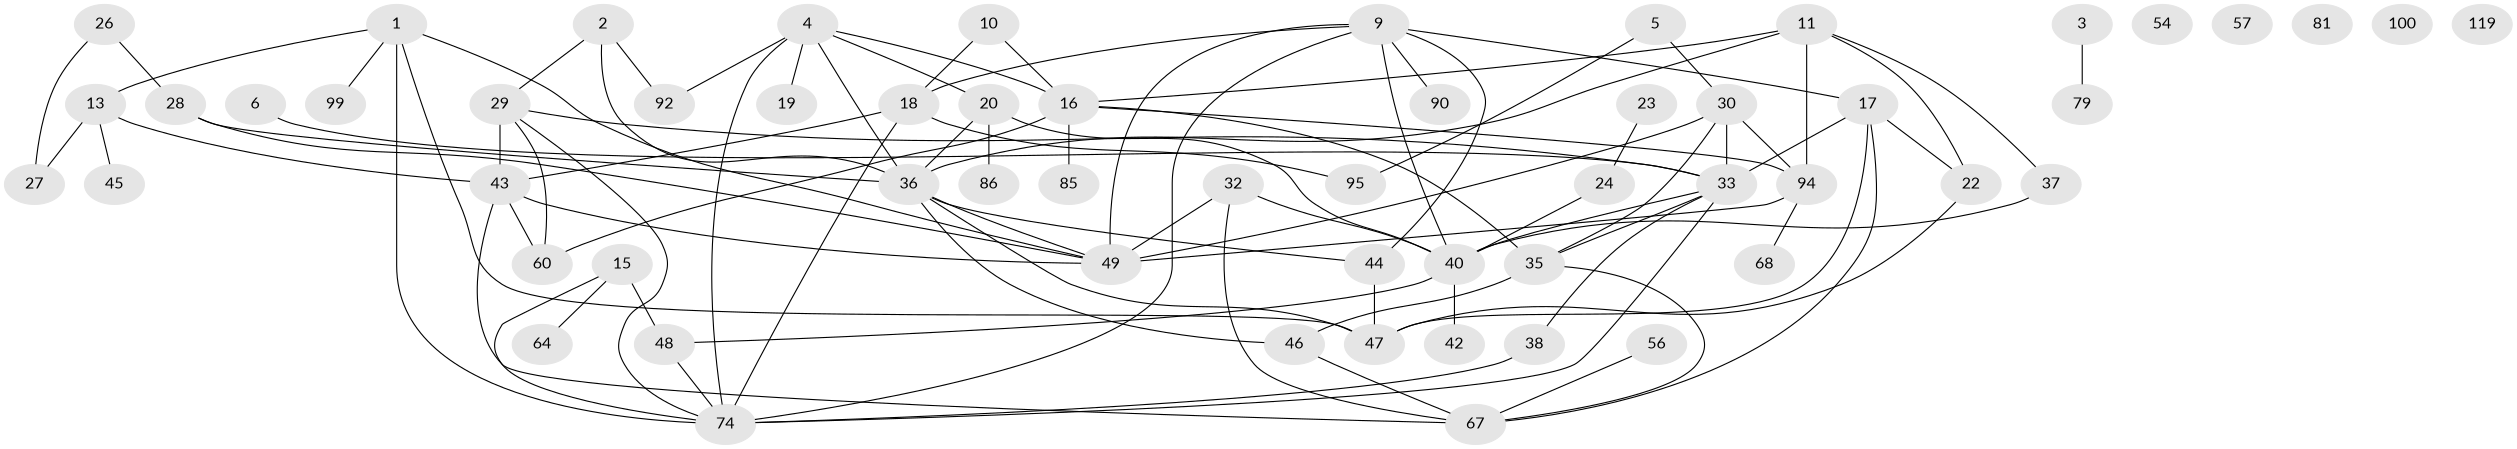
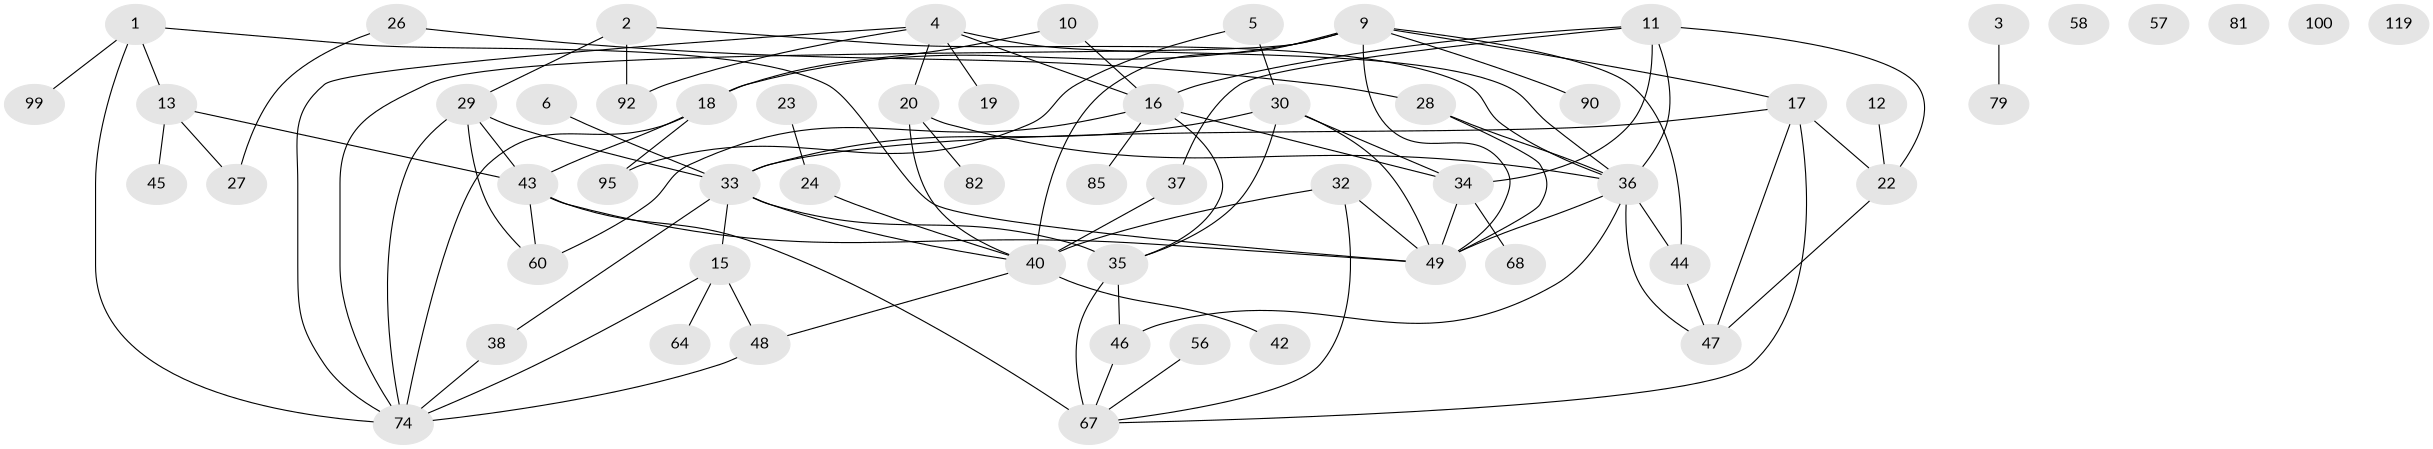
node "54": label "54" -> "58"
node "12": added
node "86": label "86" -> "82"
node "94": label "94" -> "34"
edge "1" -- "47": removed
edge "33" -- "74": now "33" -- "15"
